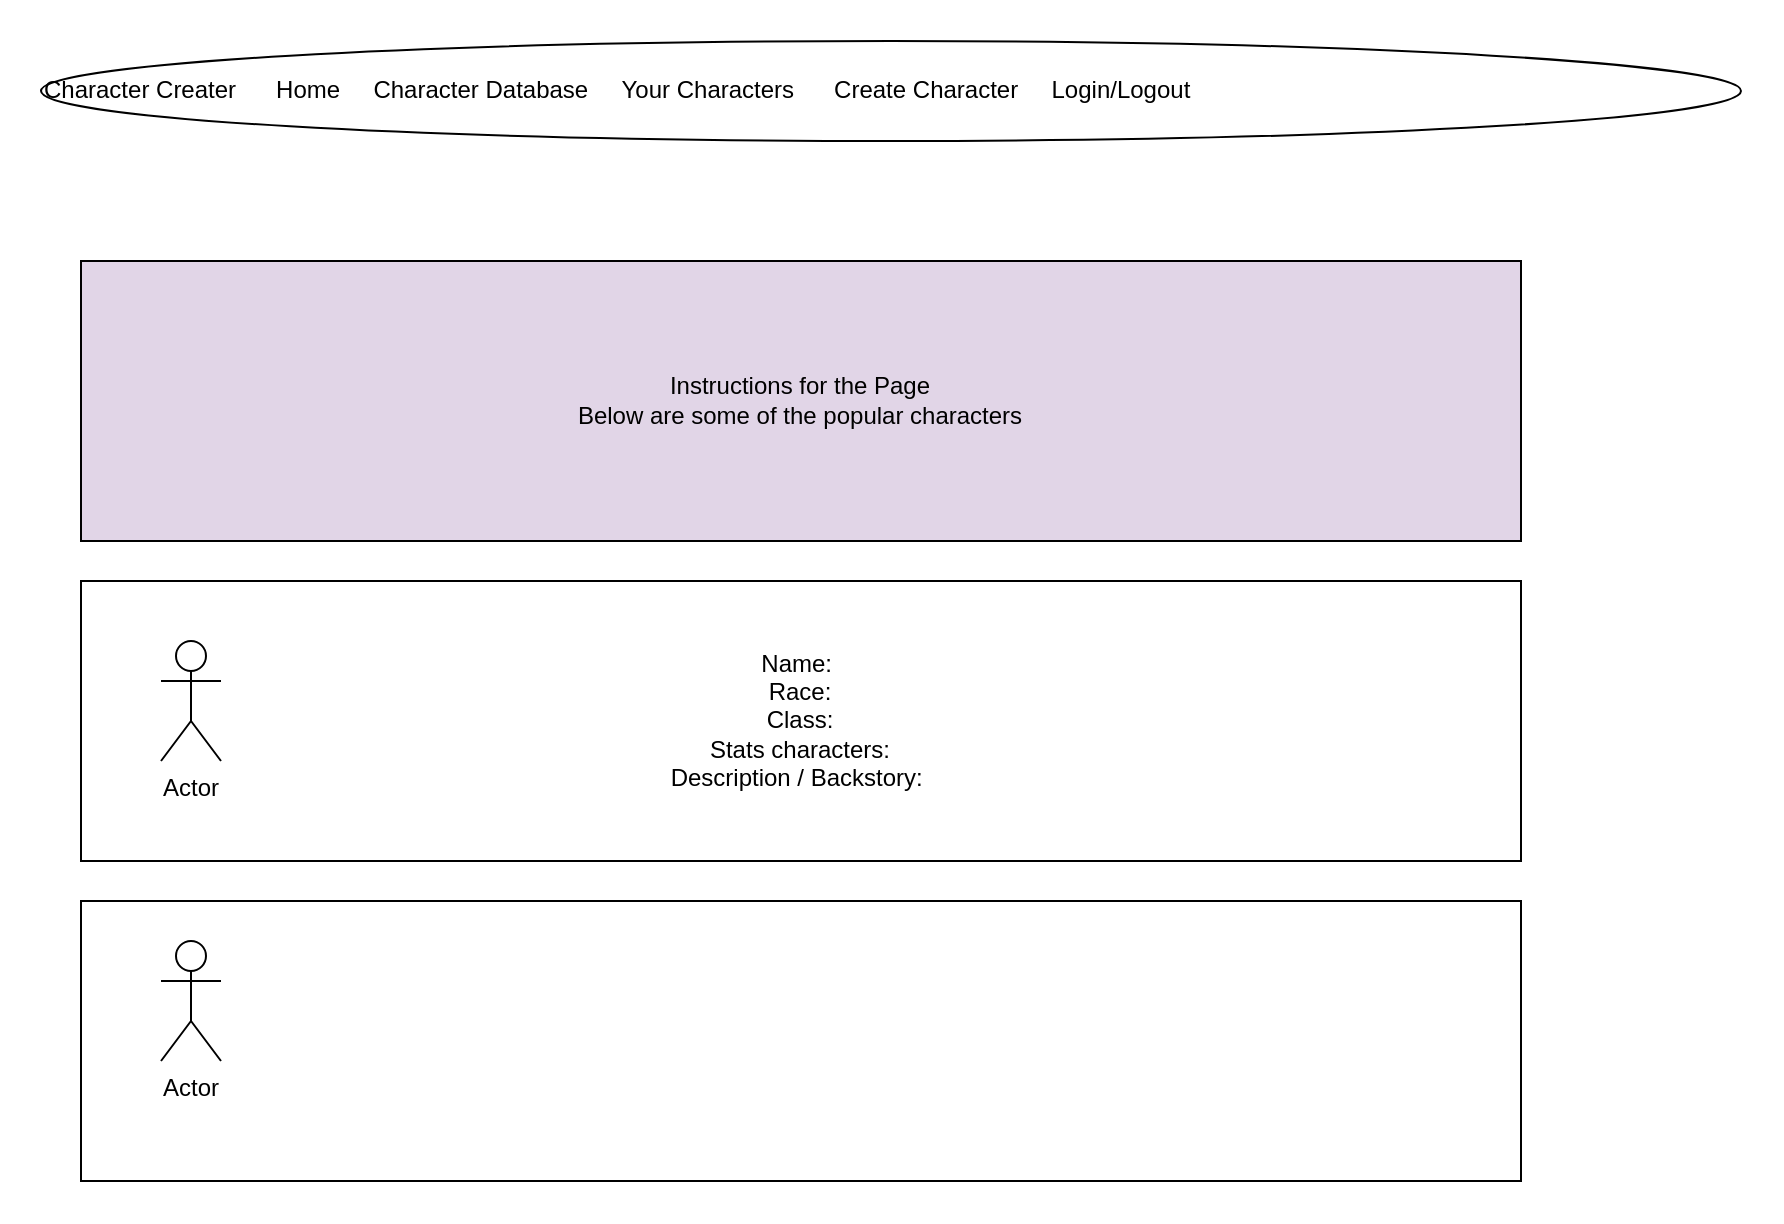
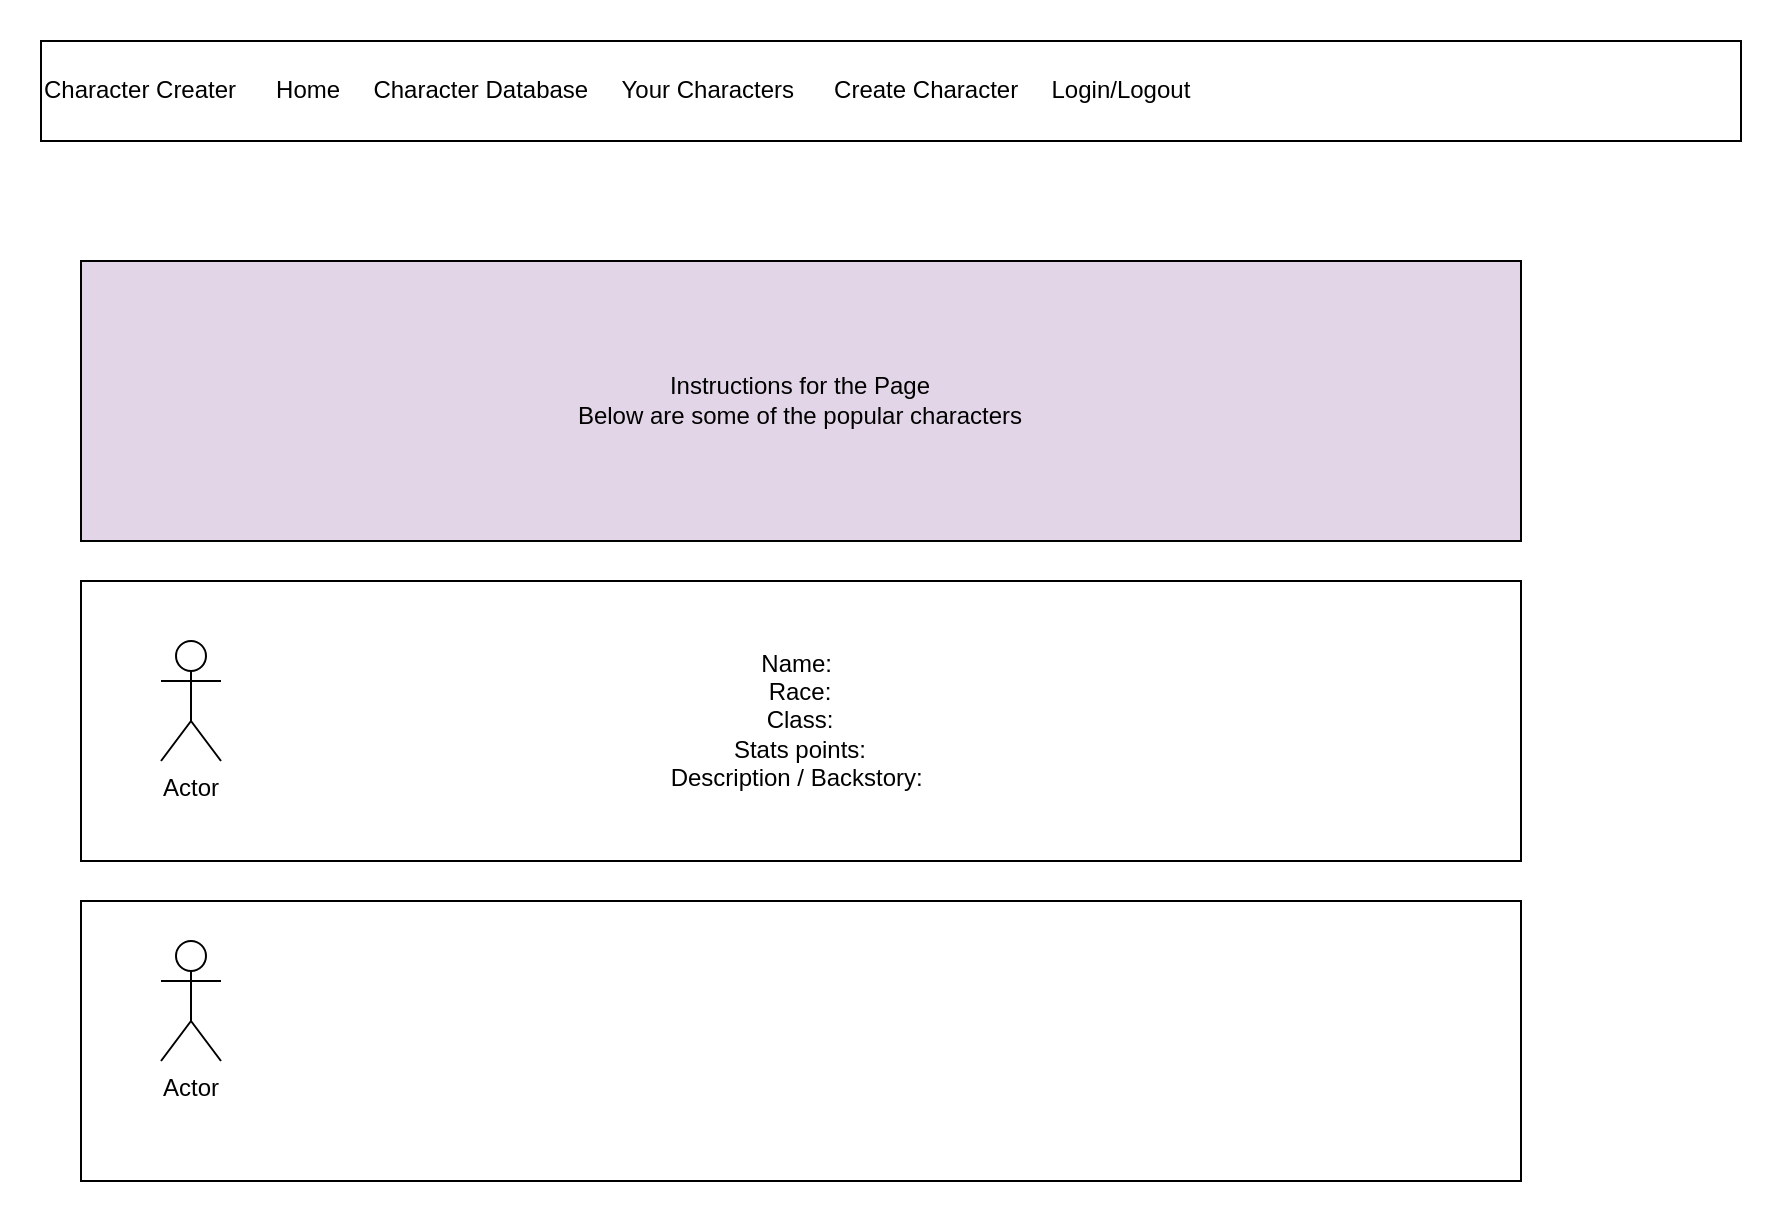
node "Character Creater Home Character Database Your Characters Create Character Login/Logout": shape ellipse -> rectangle
node "Name: Race:Class:Stats characters:Description / Backstory:": label "Name: Race:Class:Stats characters:Description / Backstory:" -> "Name: Race:Class:Stats points:Description / Backstory:"
